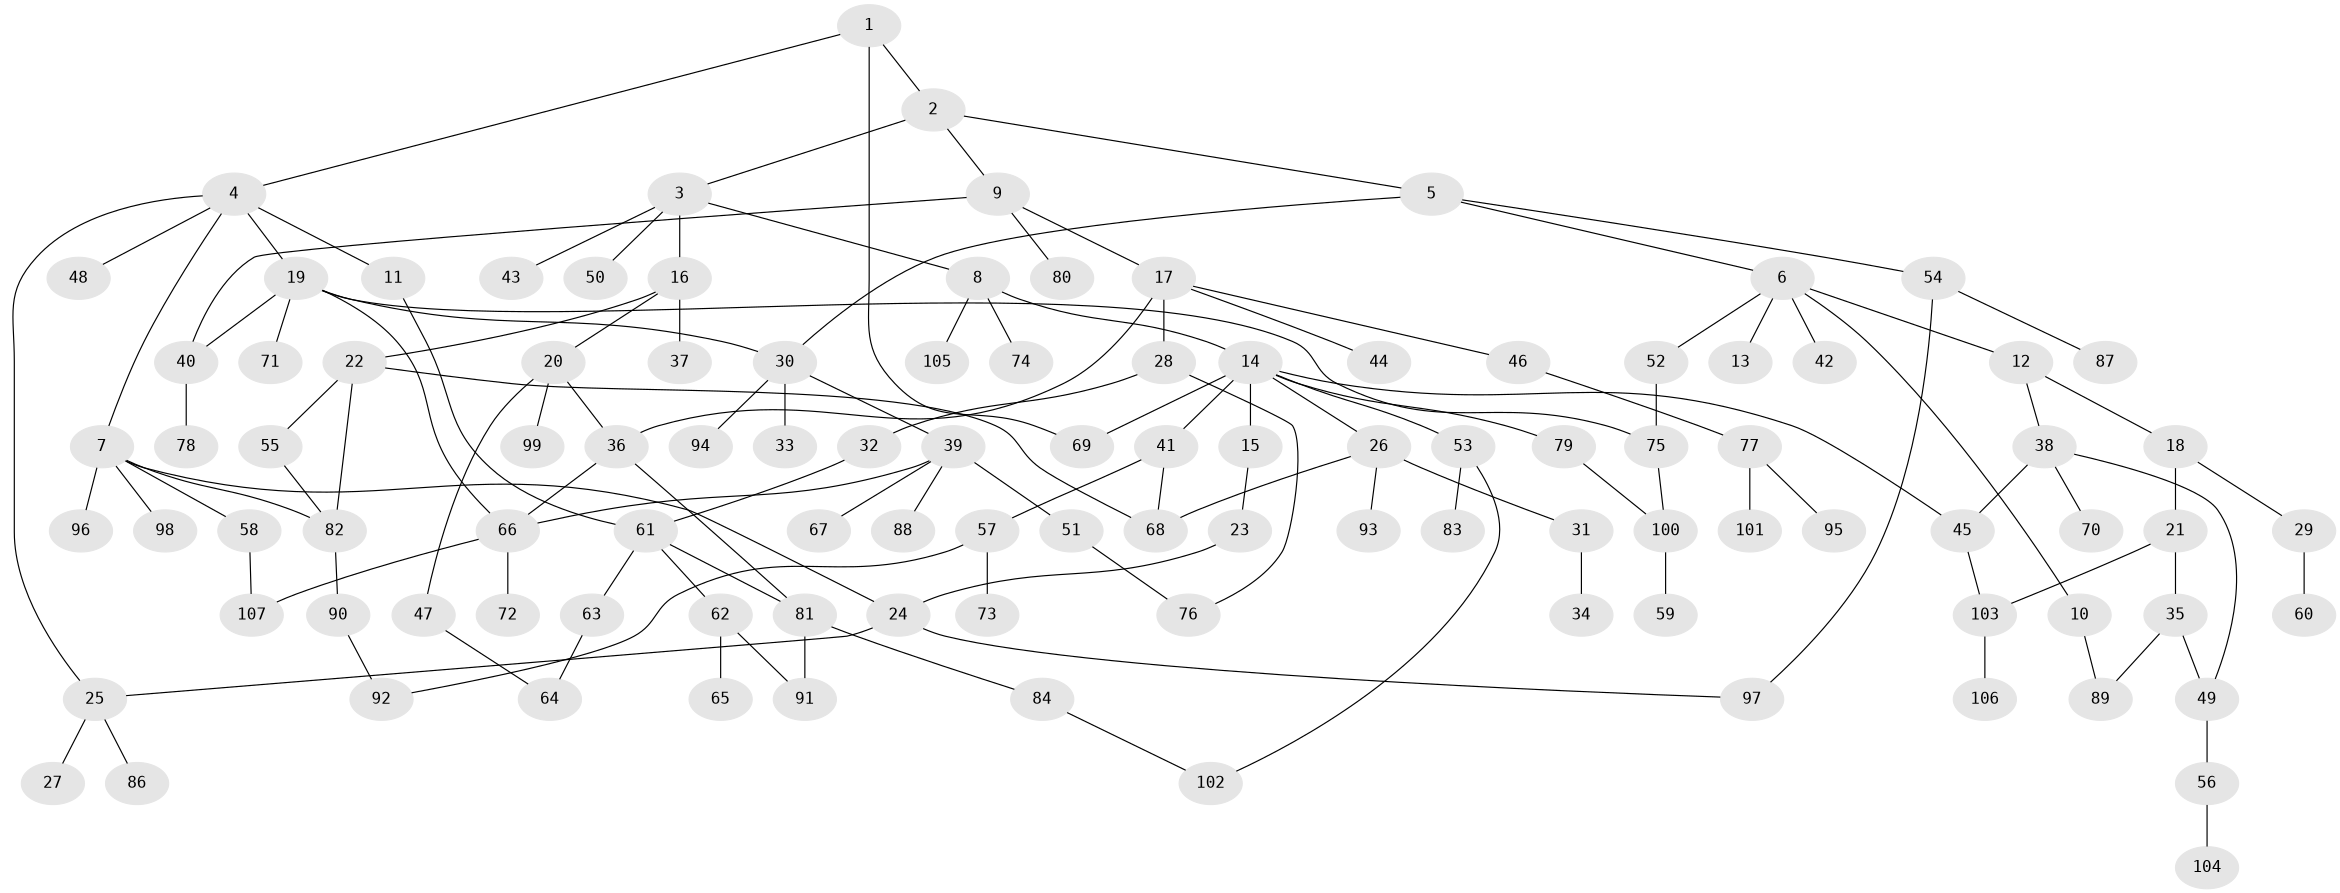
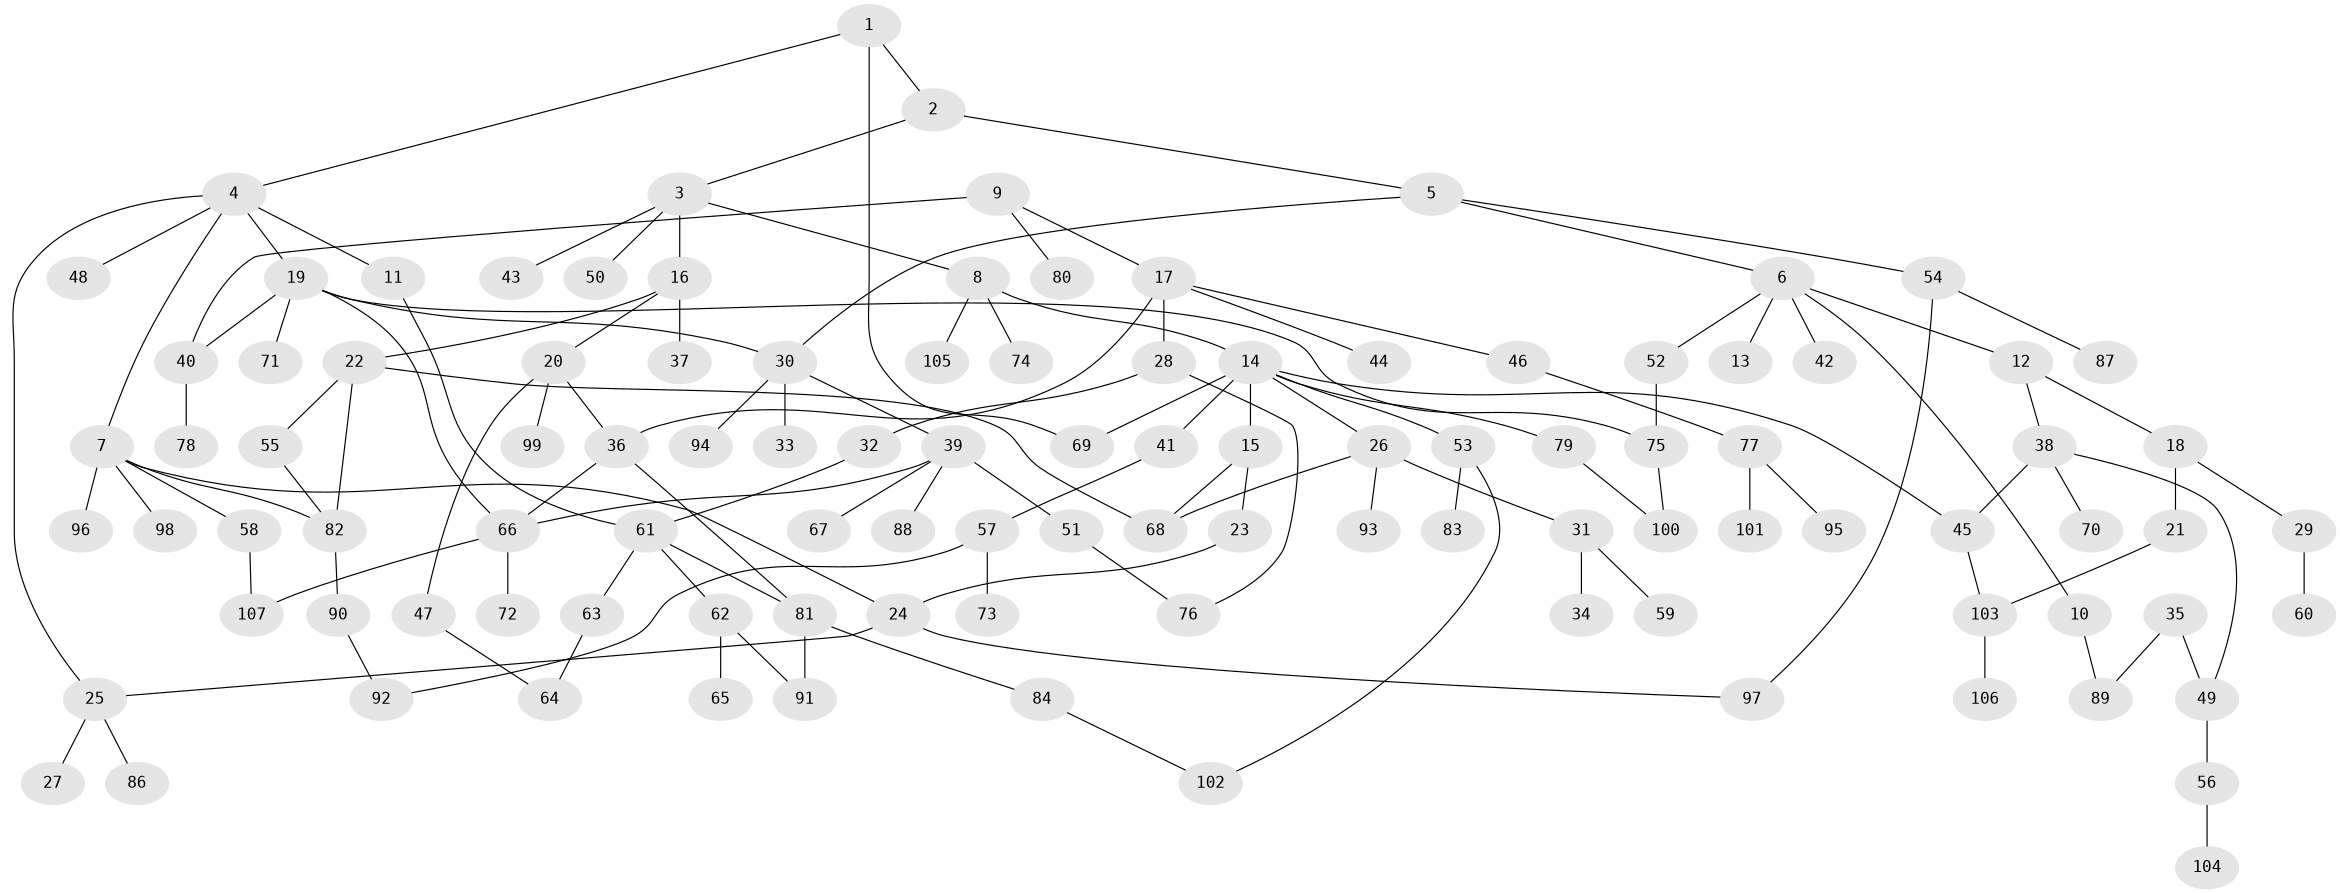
edge "2" -- "9": removed
edge "41" -- "68": now "15" -- "68"
edge "100" -- "59": now "31" -- "59"
edge "21" -- "35": removed
